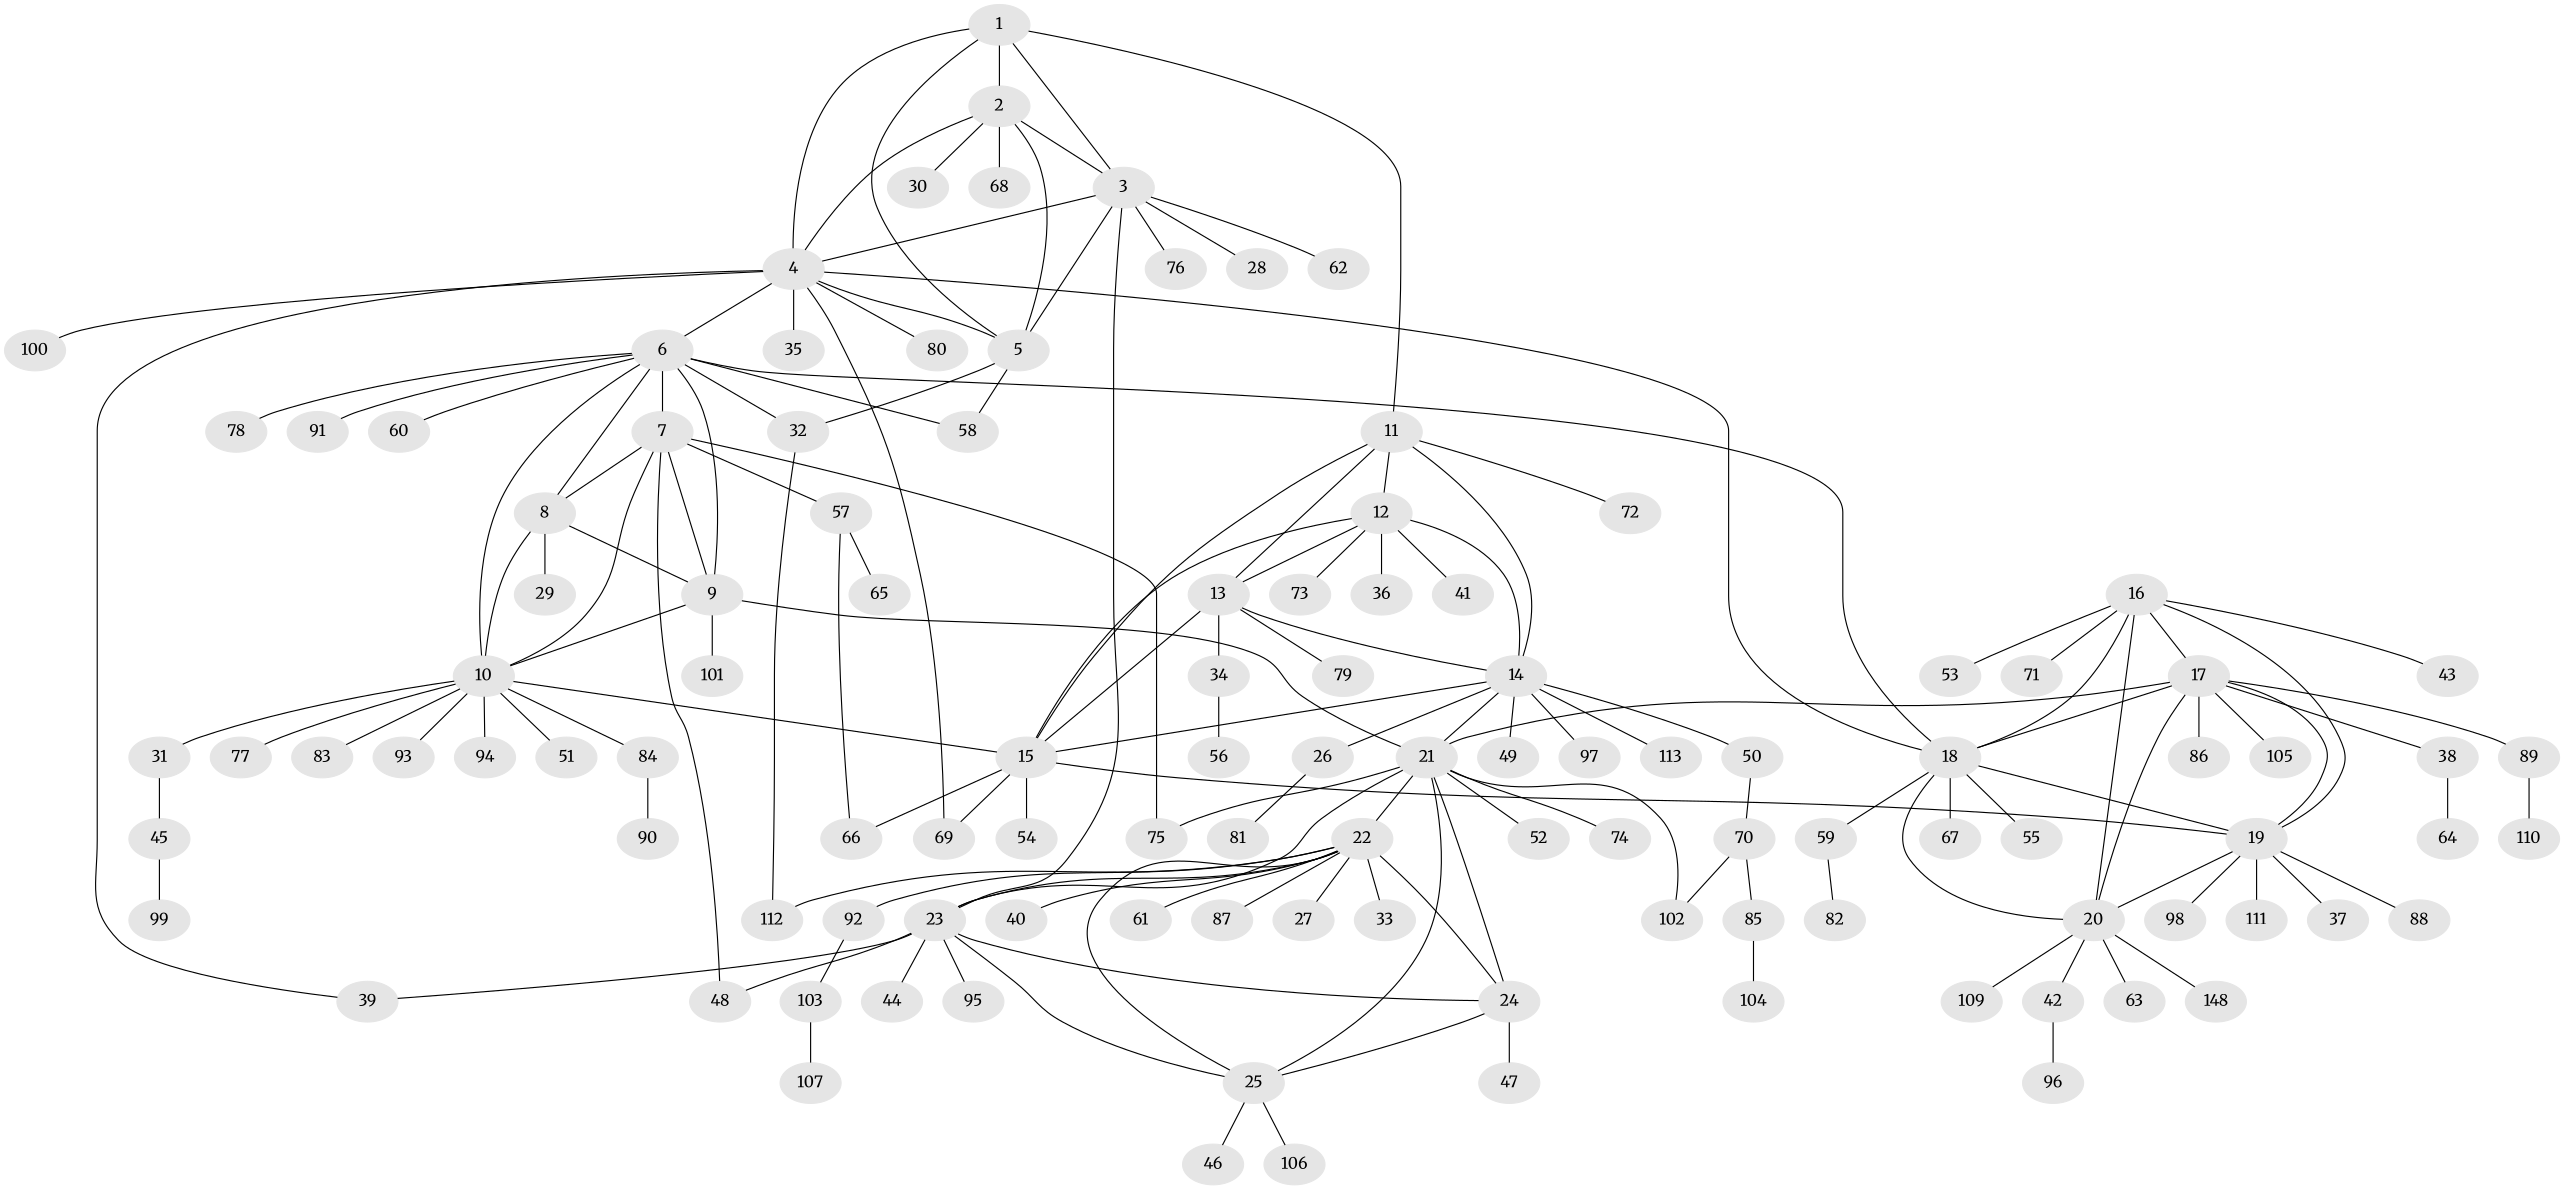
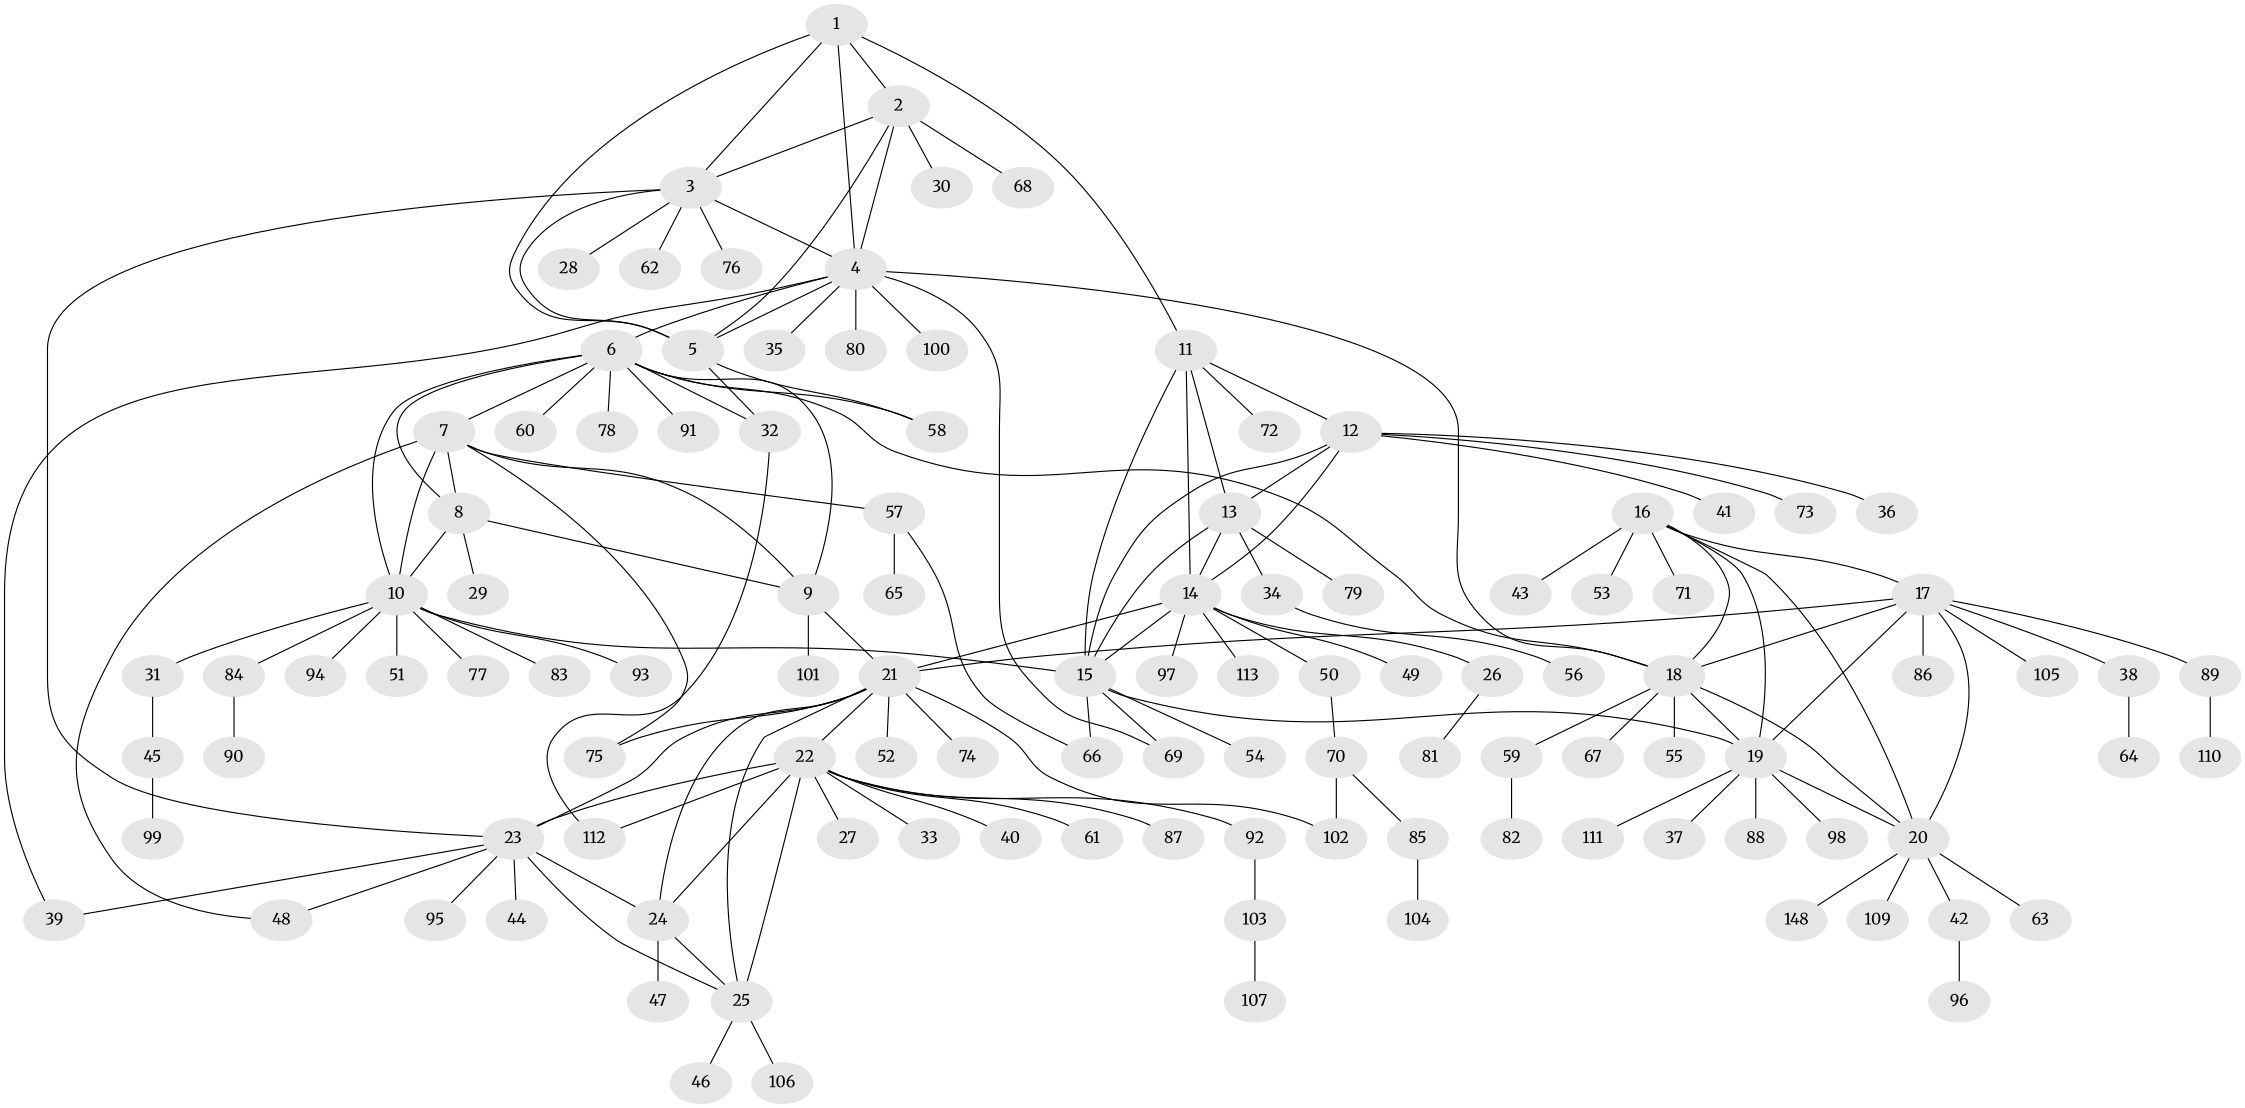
edge "9" -- "10": removed
